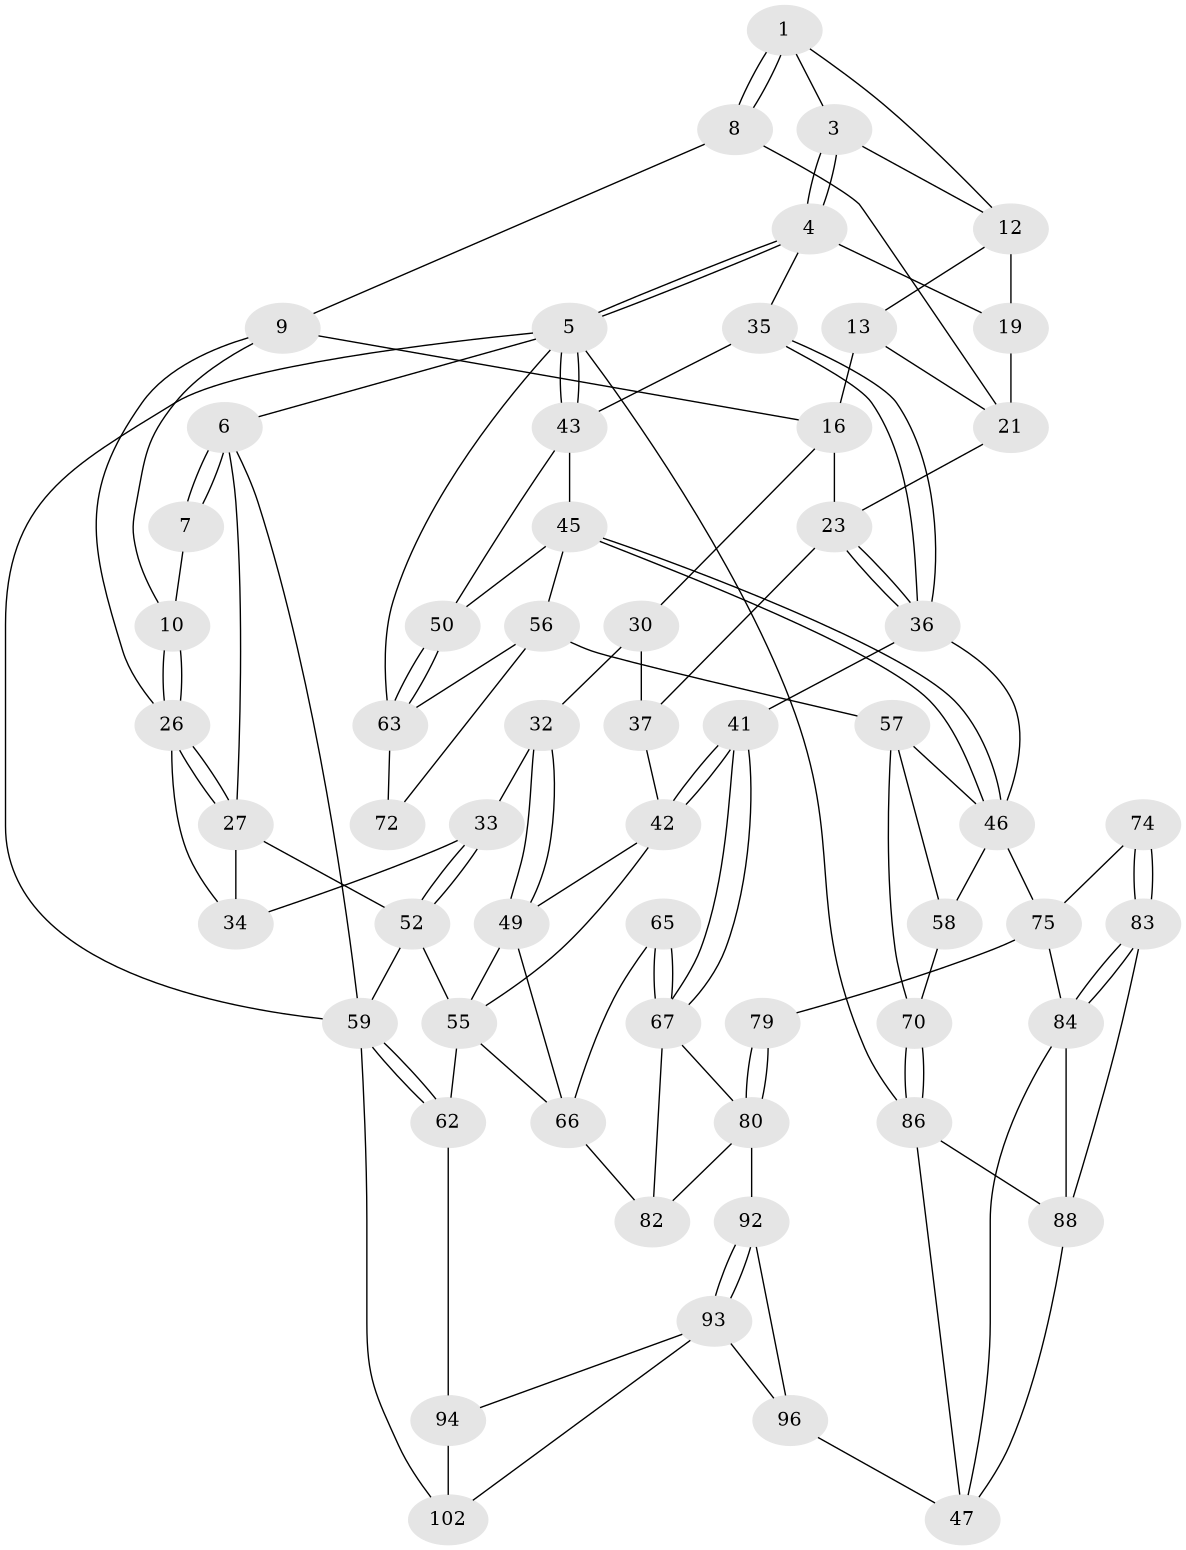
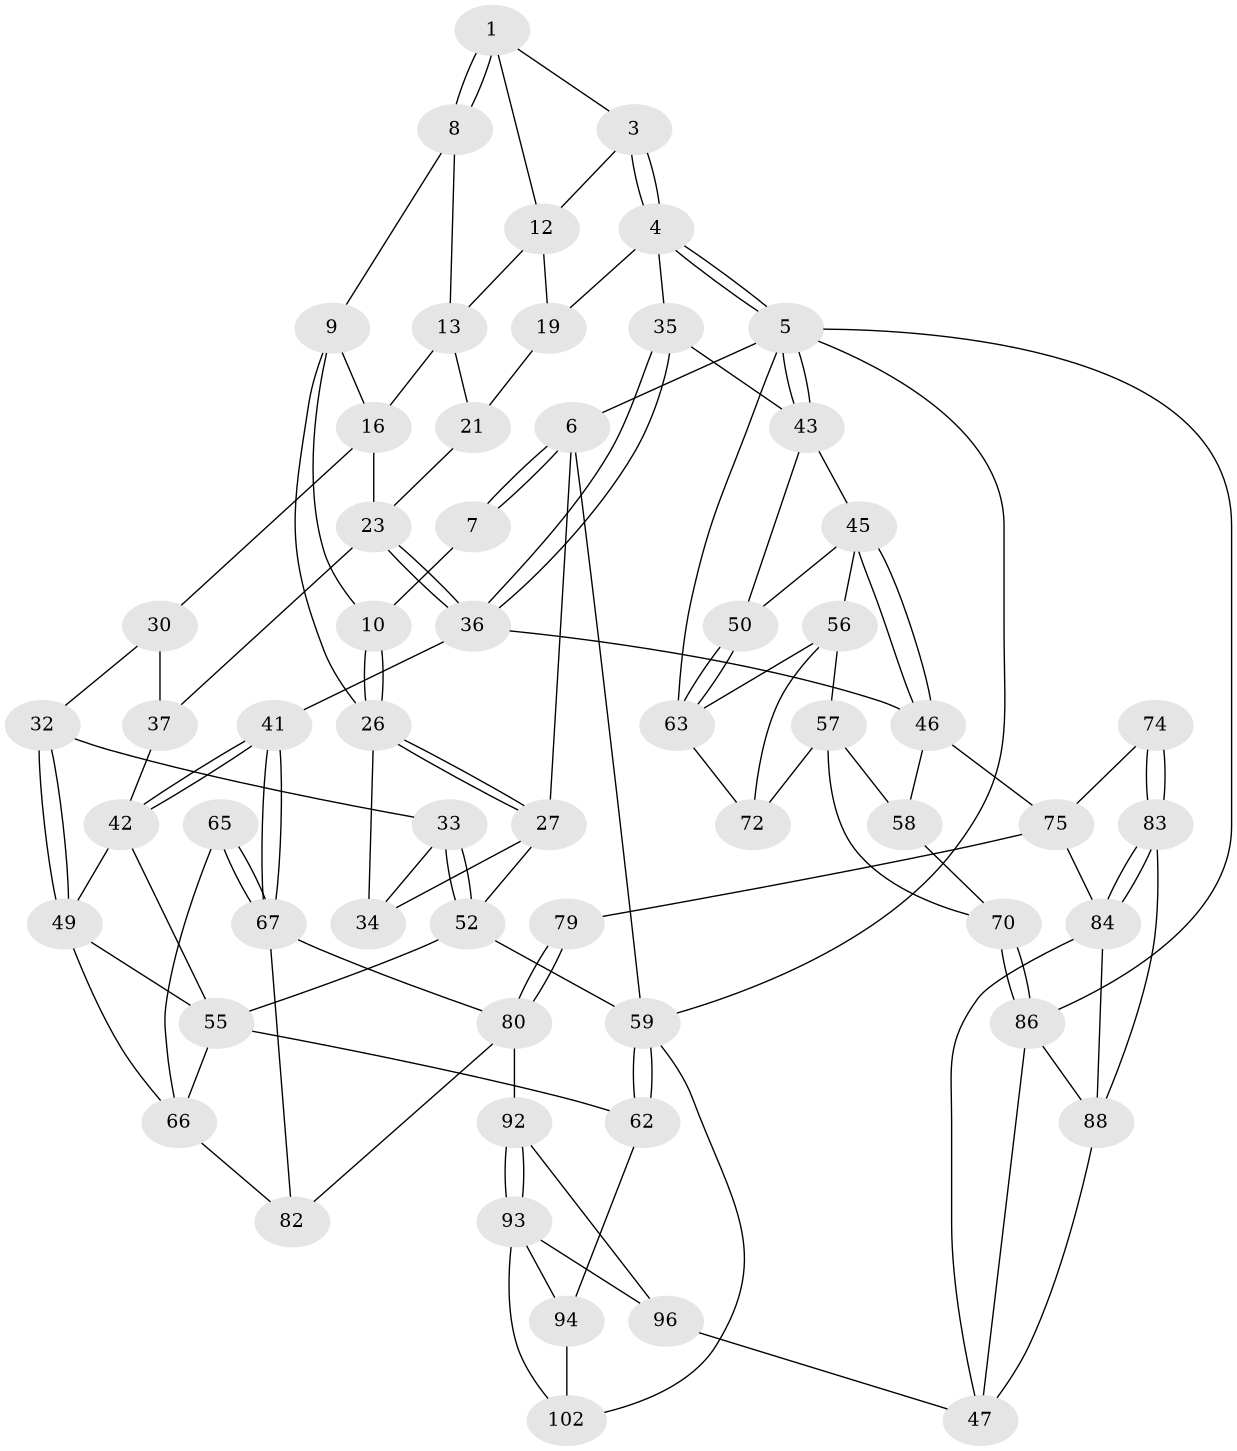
edge "8" -- "21": now "8" -- "13"
edge "57" -- "46": now "57" -- "72"
